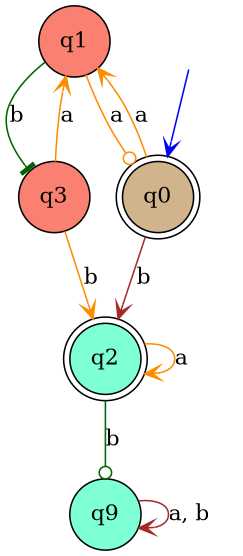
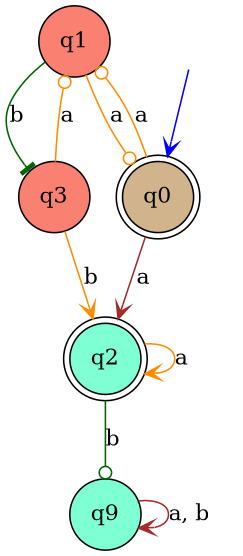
edge "q0" -> "q1": arrowhead vee -> odot
edge "q3" -> "q1": arrowhead vee -> odot
edge "q0" -> "q2": label "b" -> "a"
